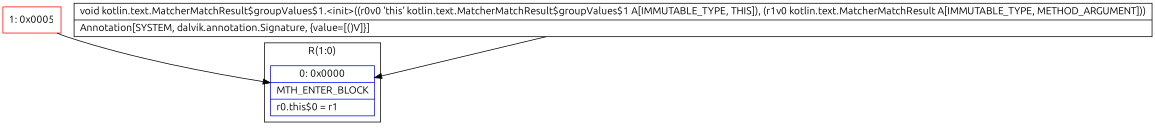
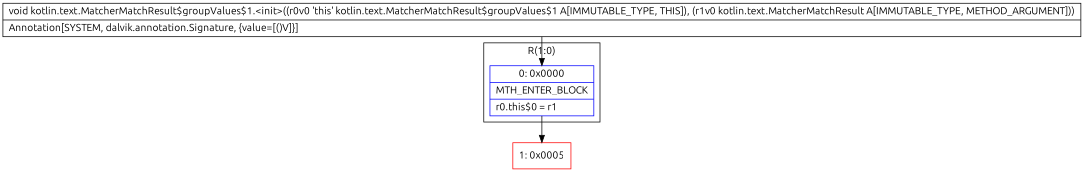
edge "1: 0x0005" -> "0: 0x0000": reversed
